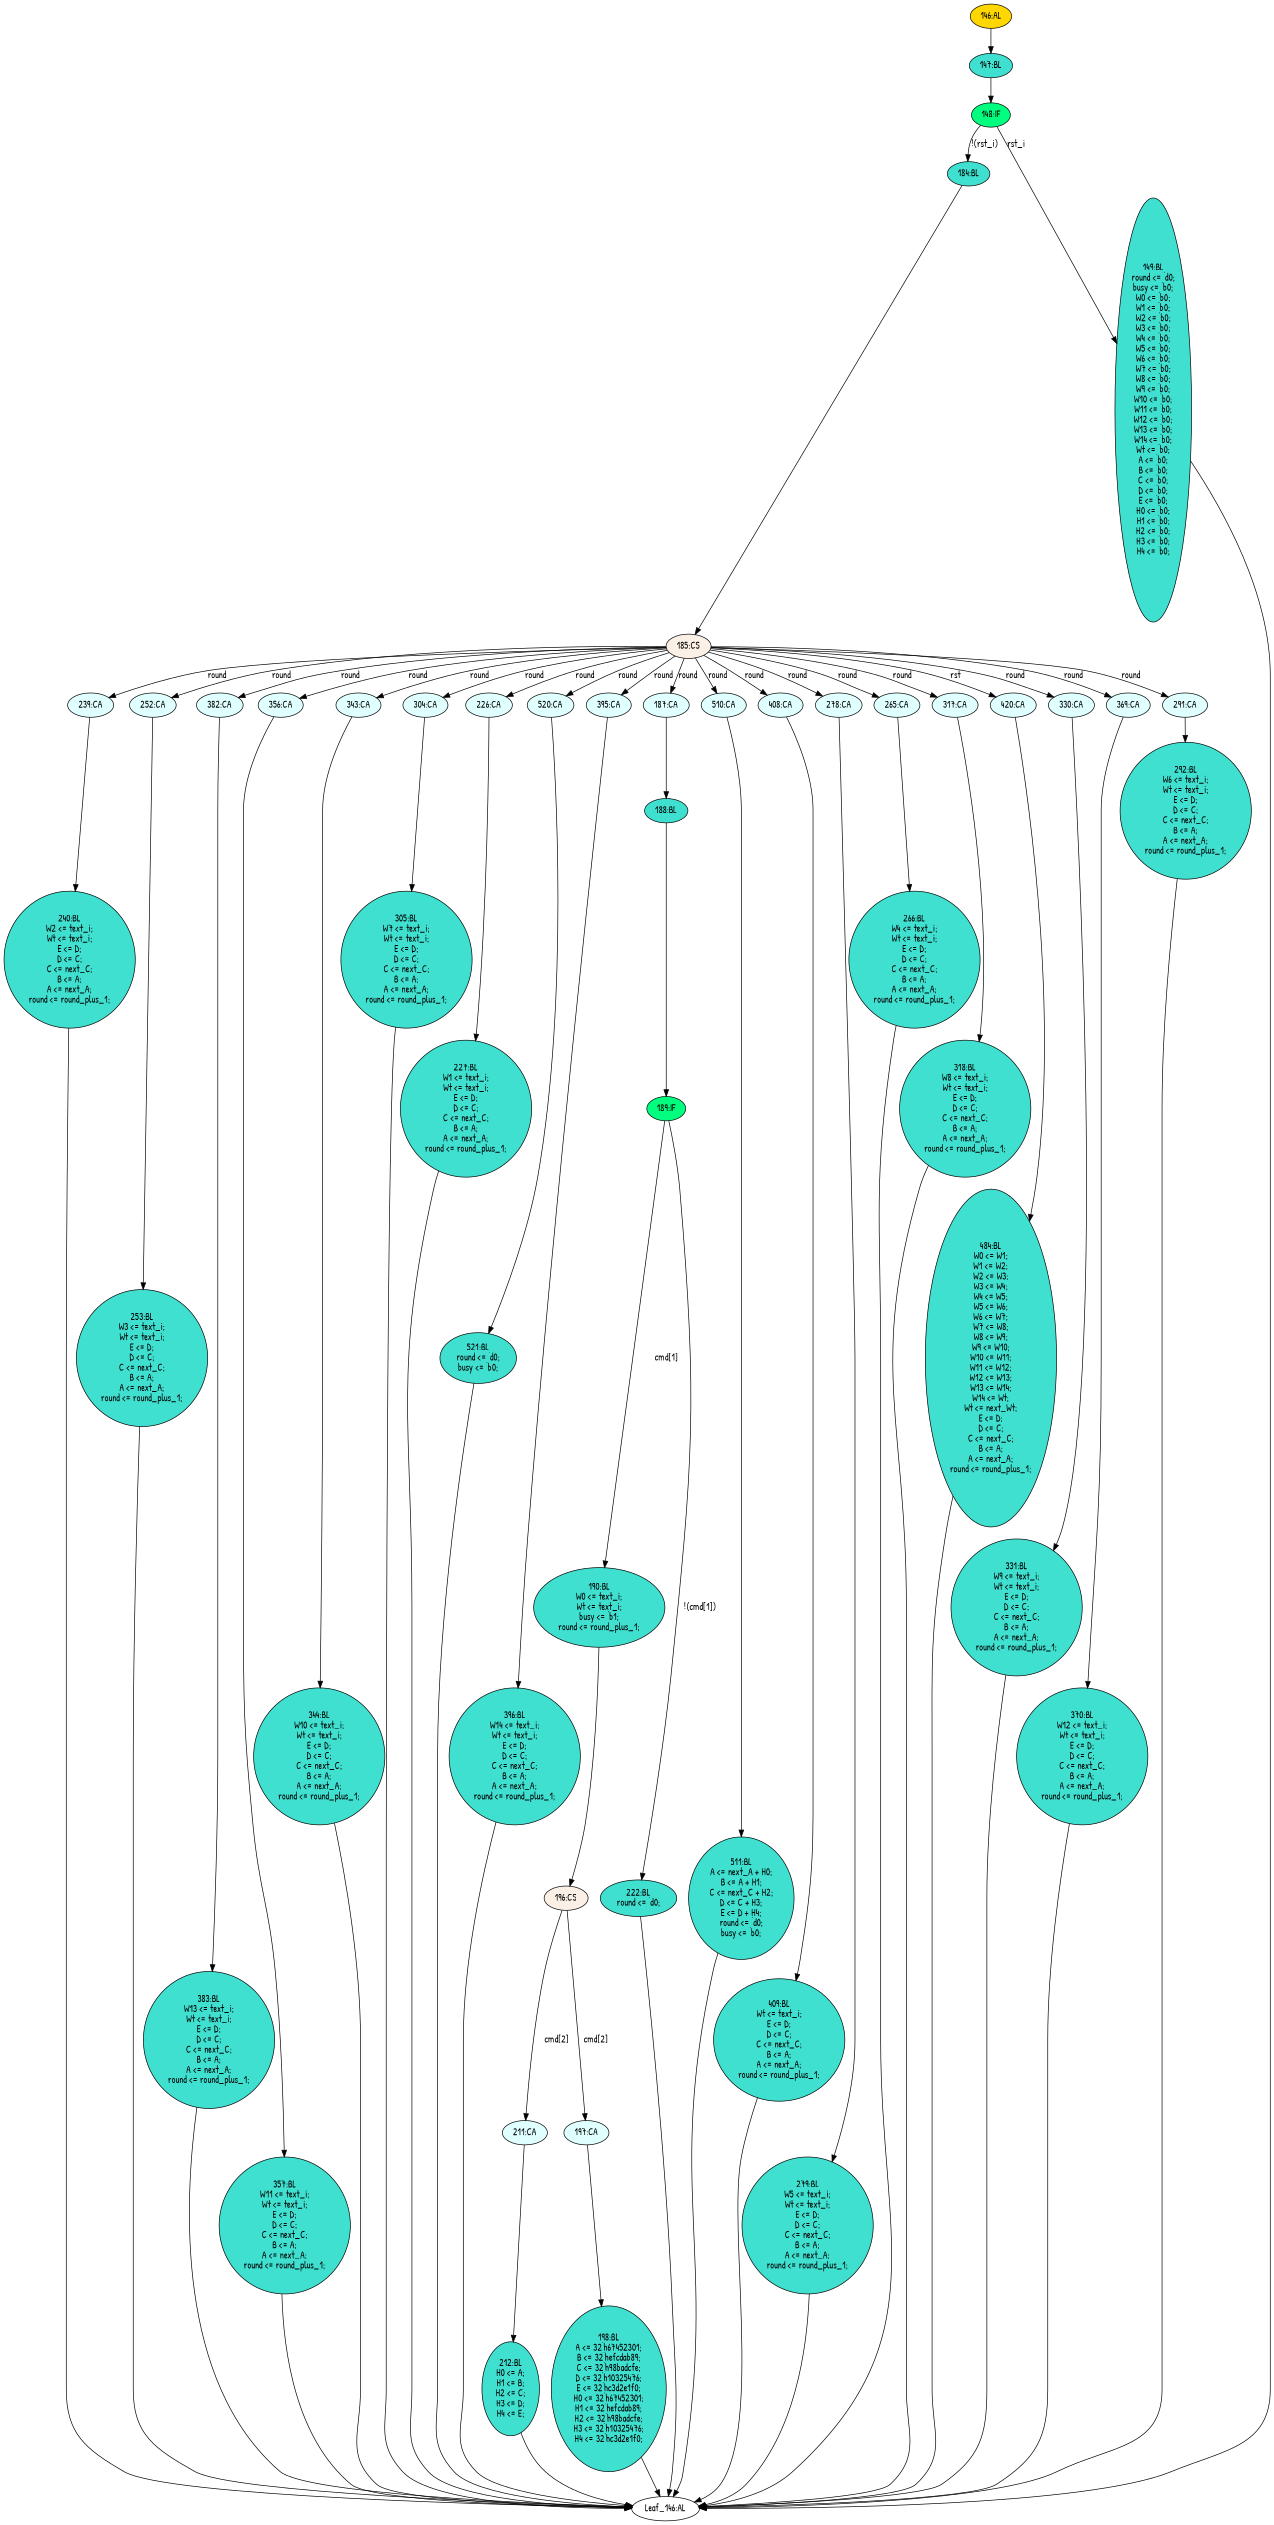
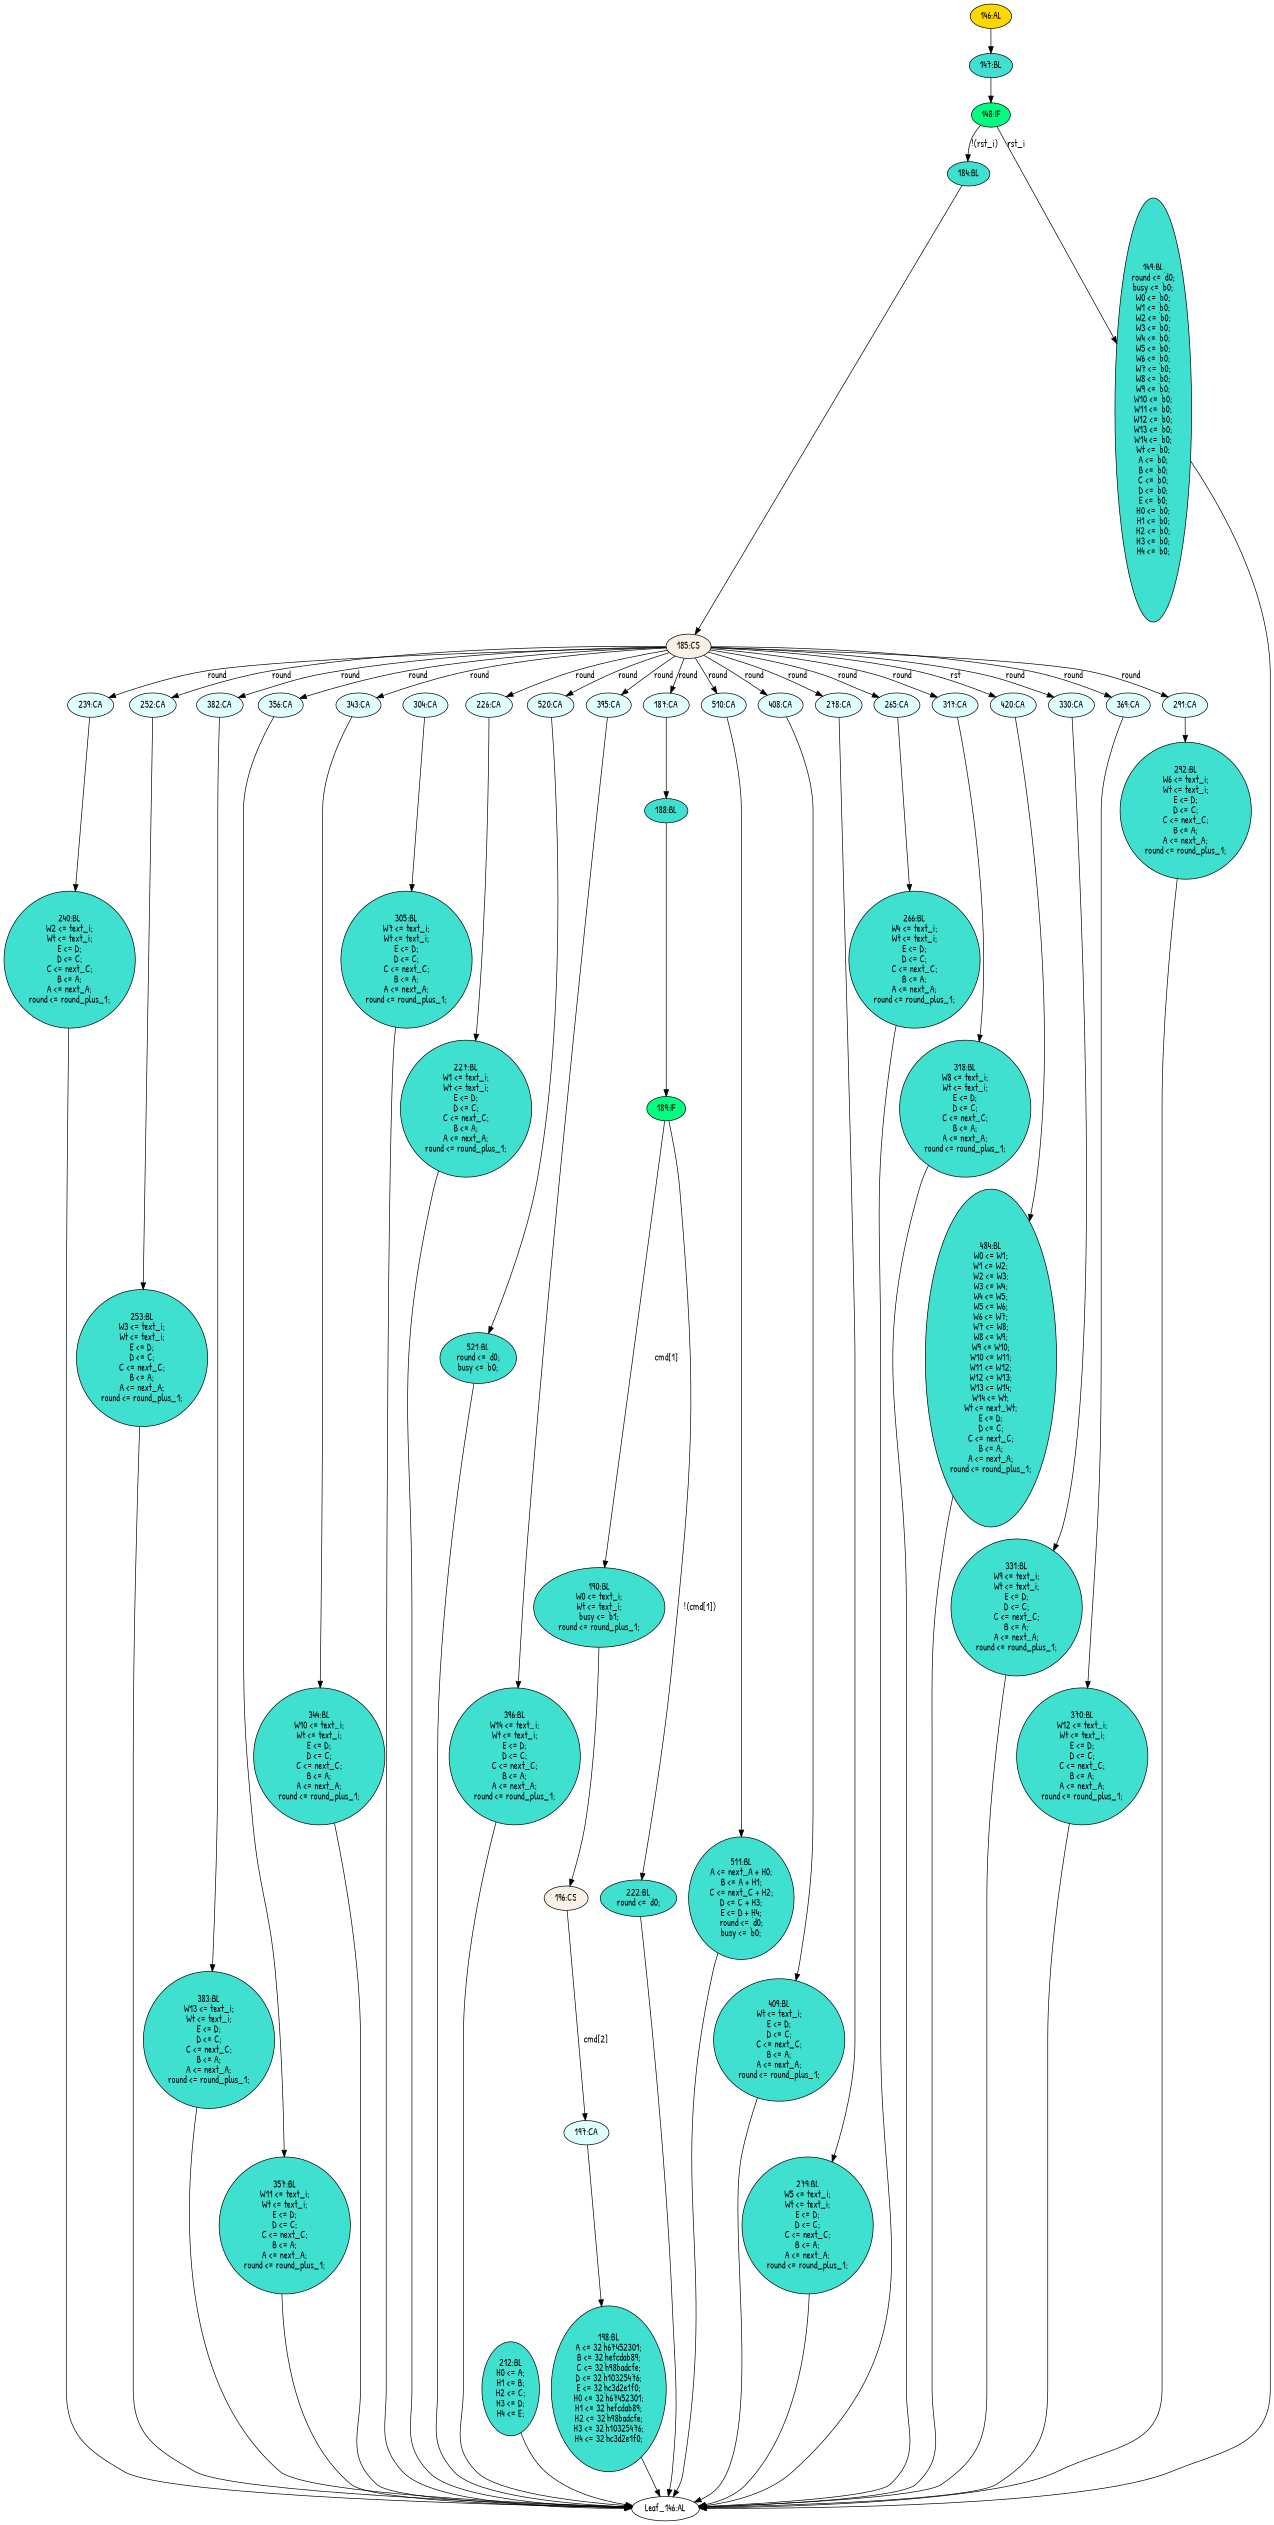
edge "185:CS" -> "304:CA": removed, label "round"
node "211:CA": removed
